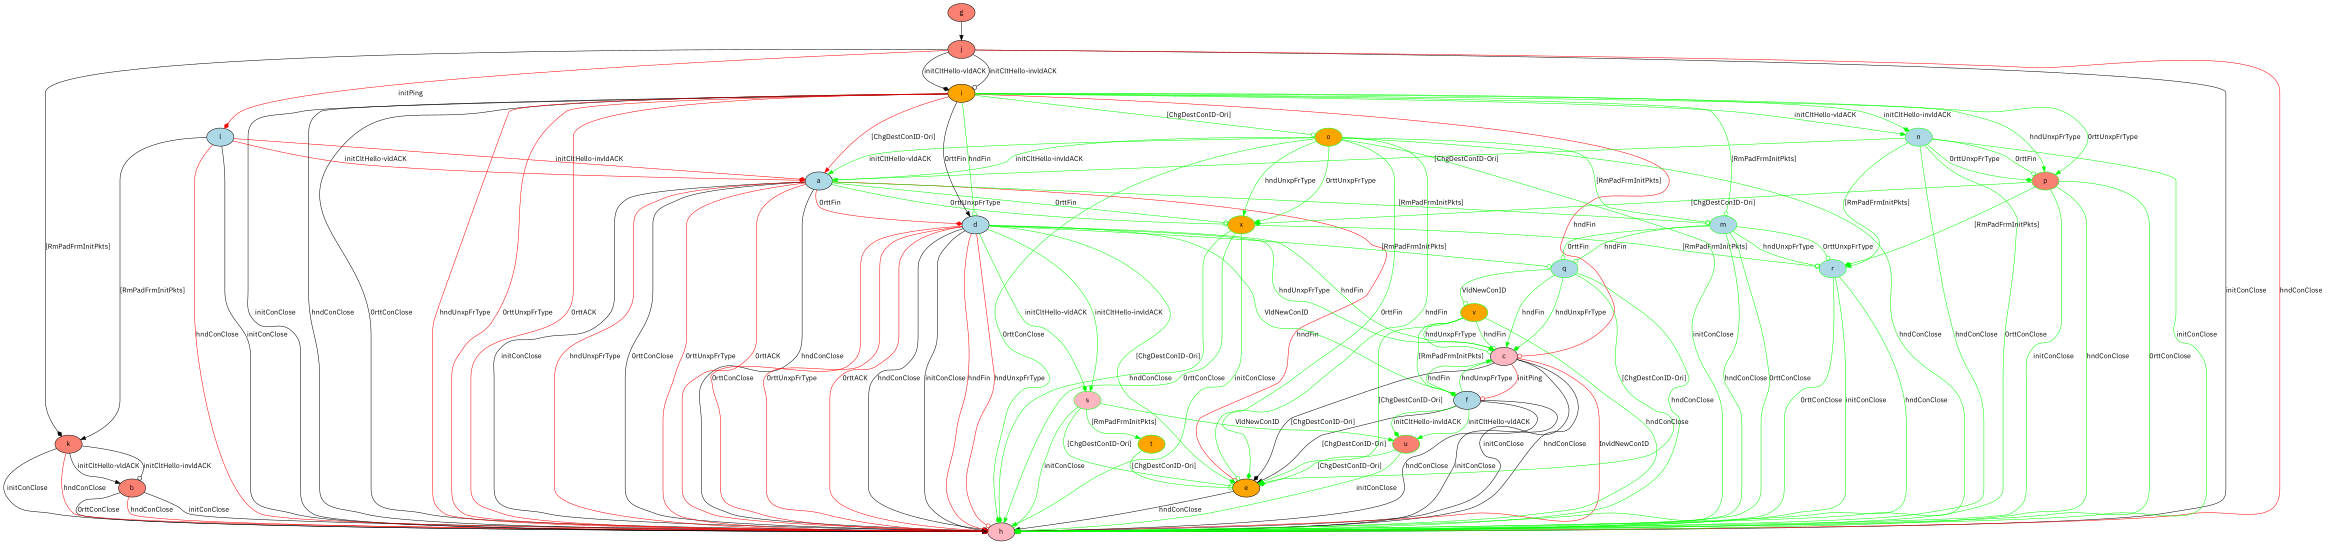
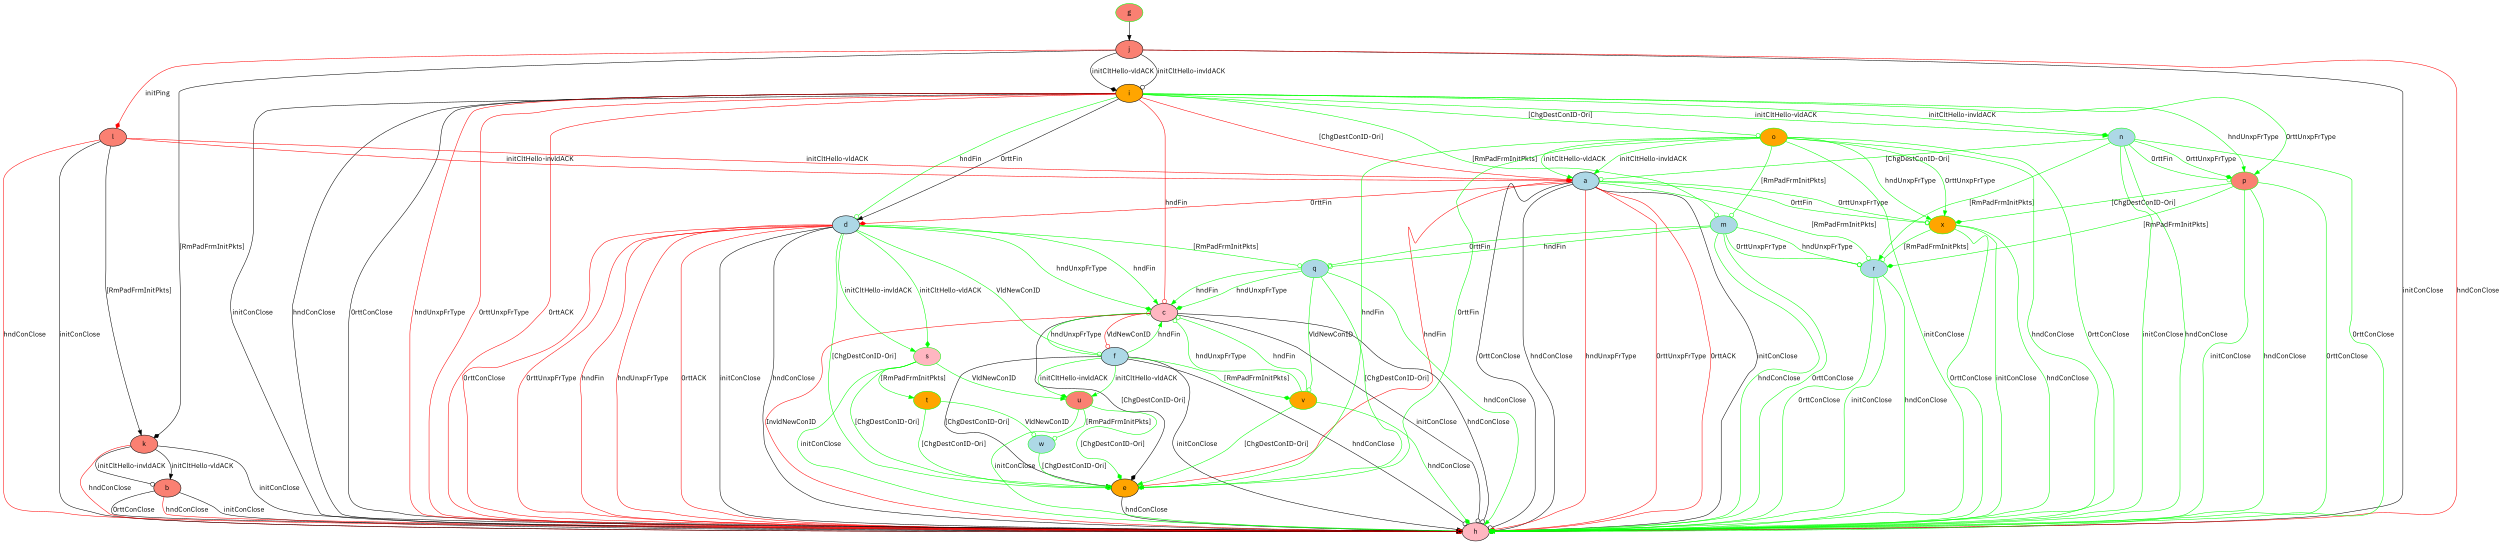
node "g": color black -> green
node "l": fillcolor lightblue -> salmon
edge "a" -> "m": now "a" -> "r"
edge "v" -> "f": reversed
edge "c" -> "f": label "initPing " -> "VldNewConID "
node "w": added
